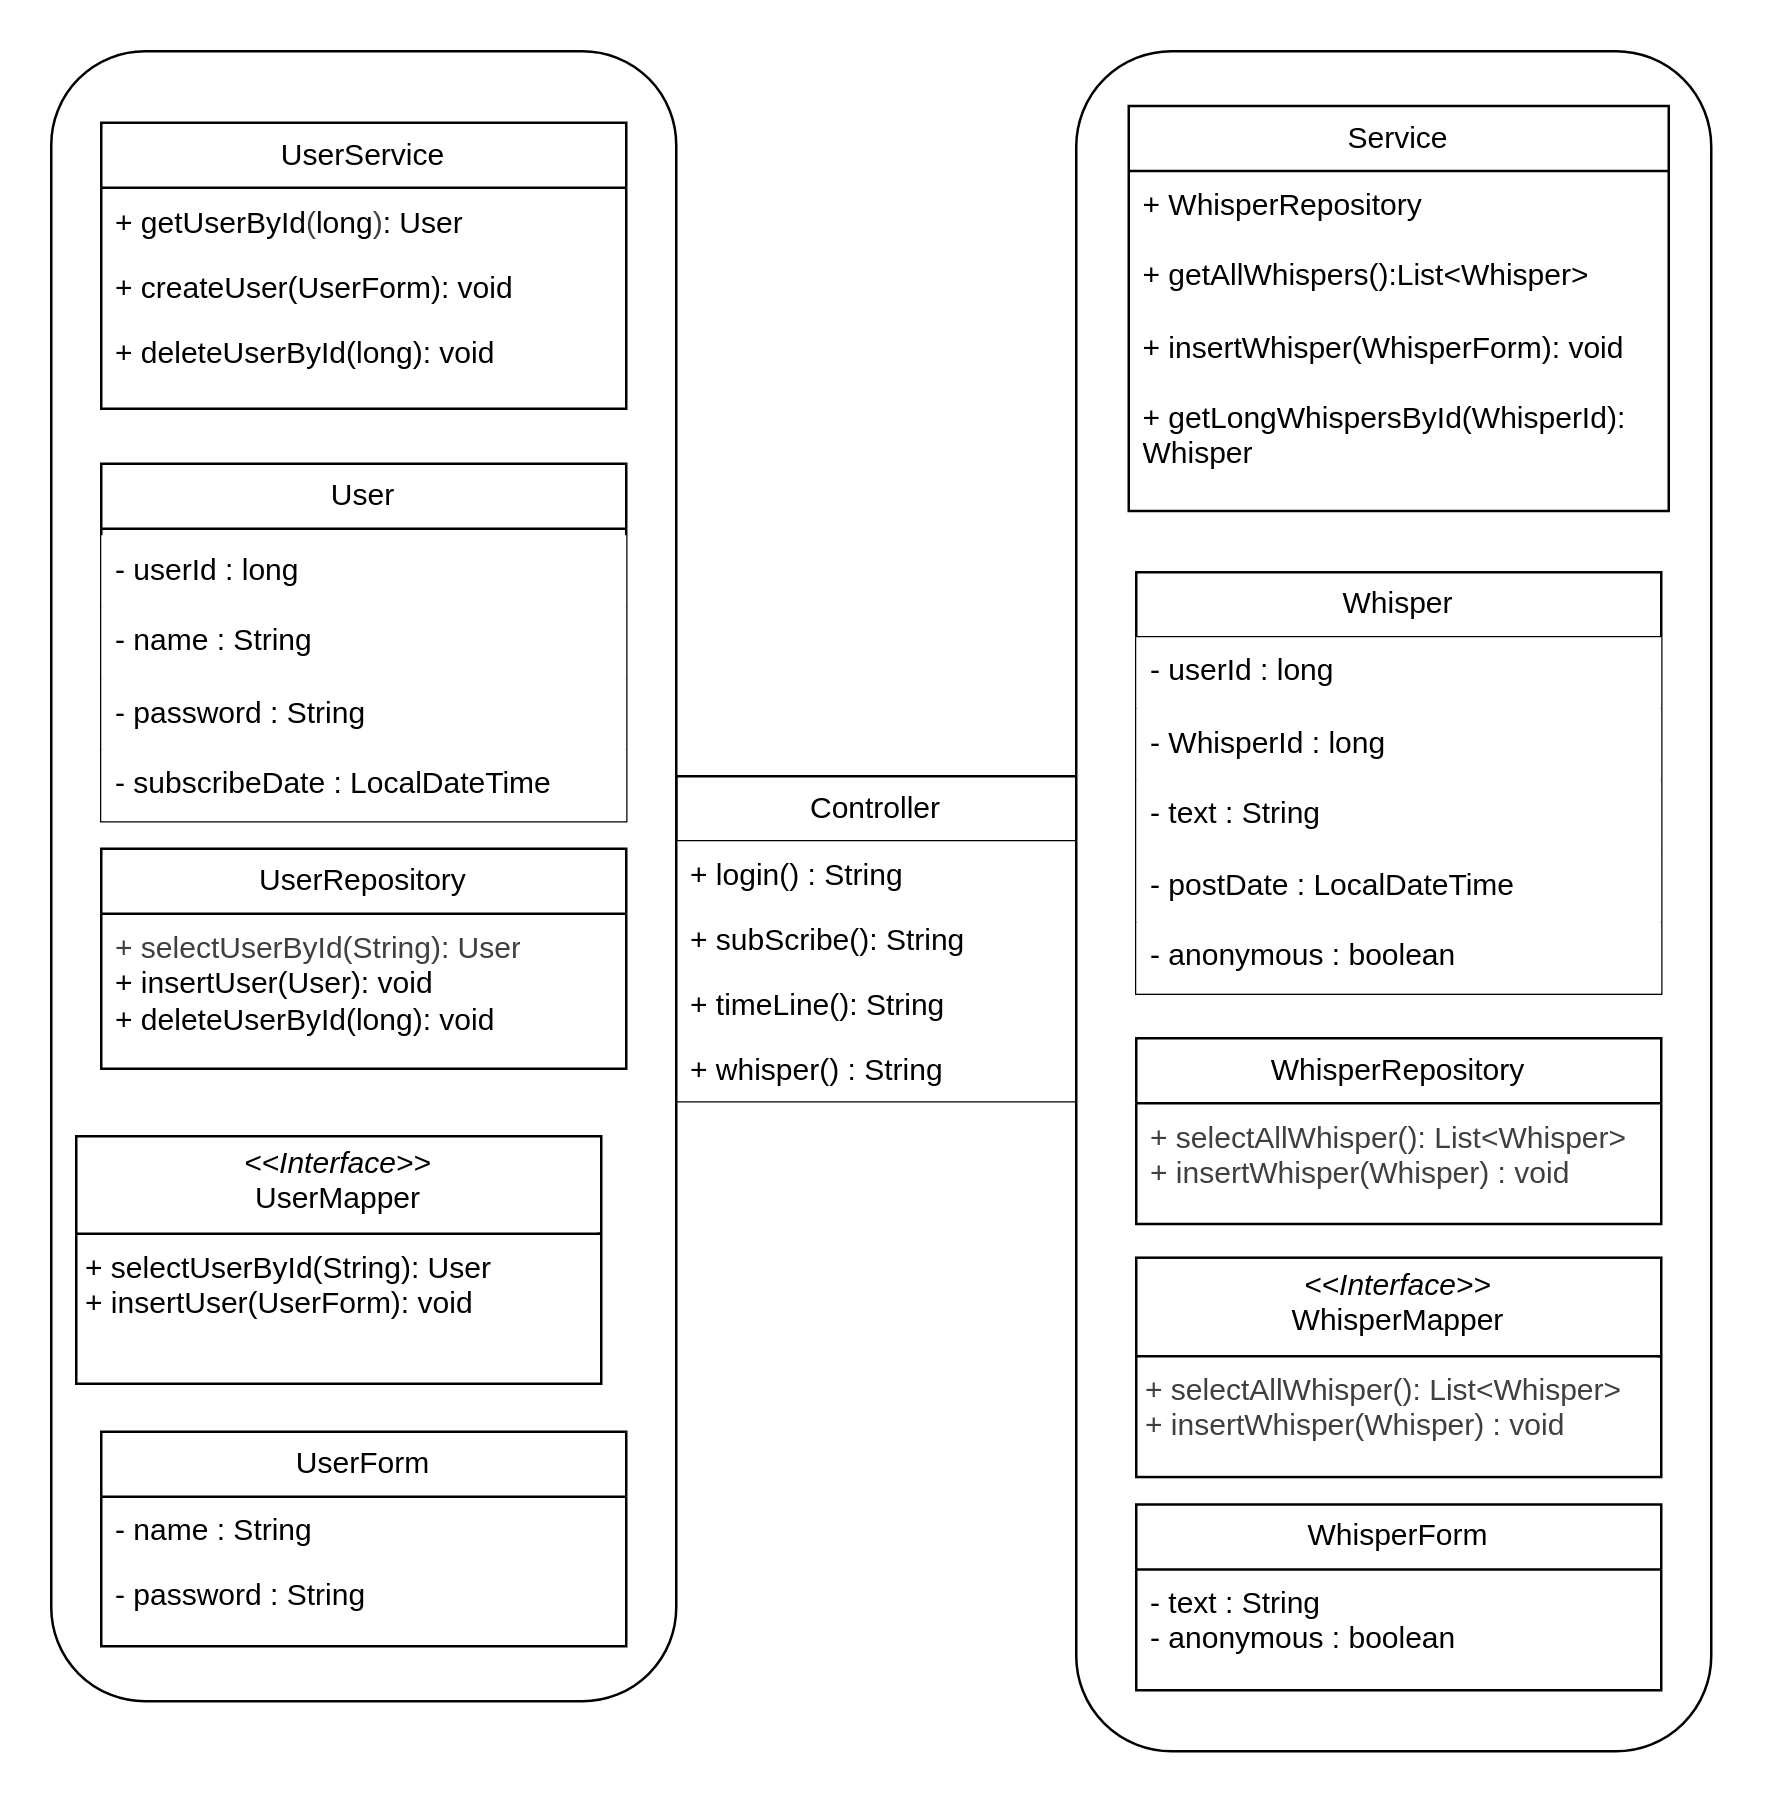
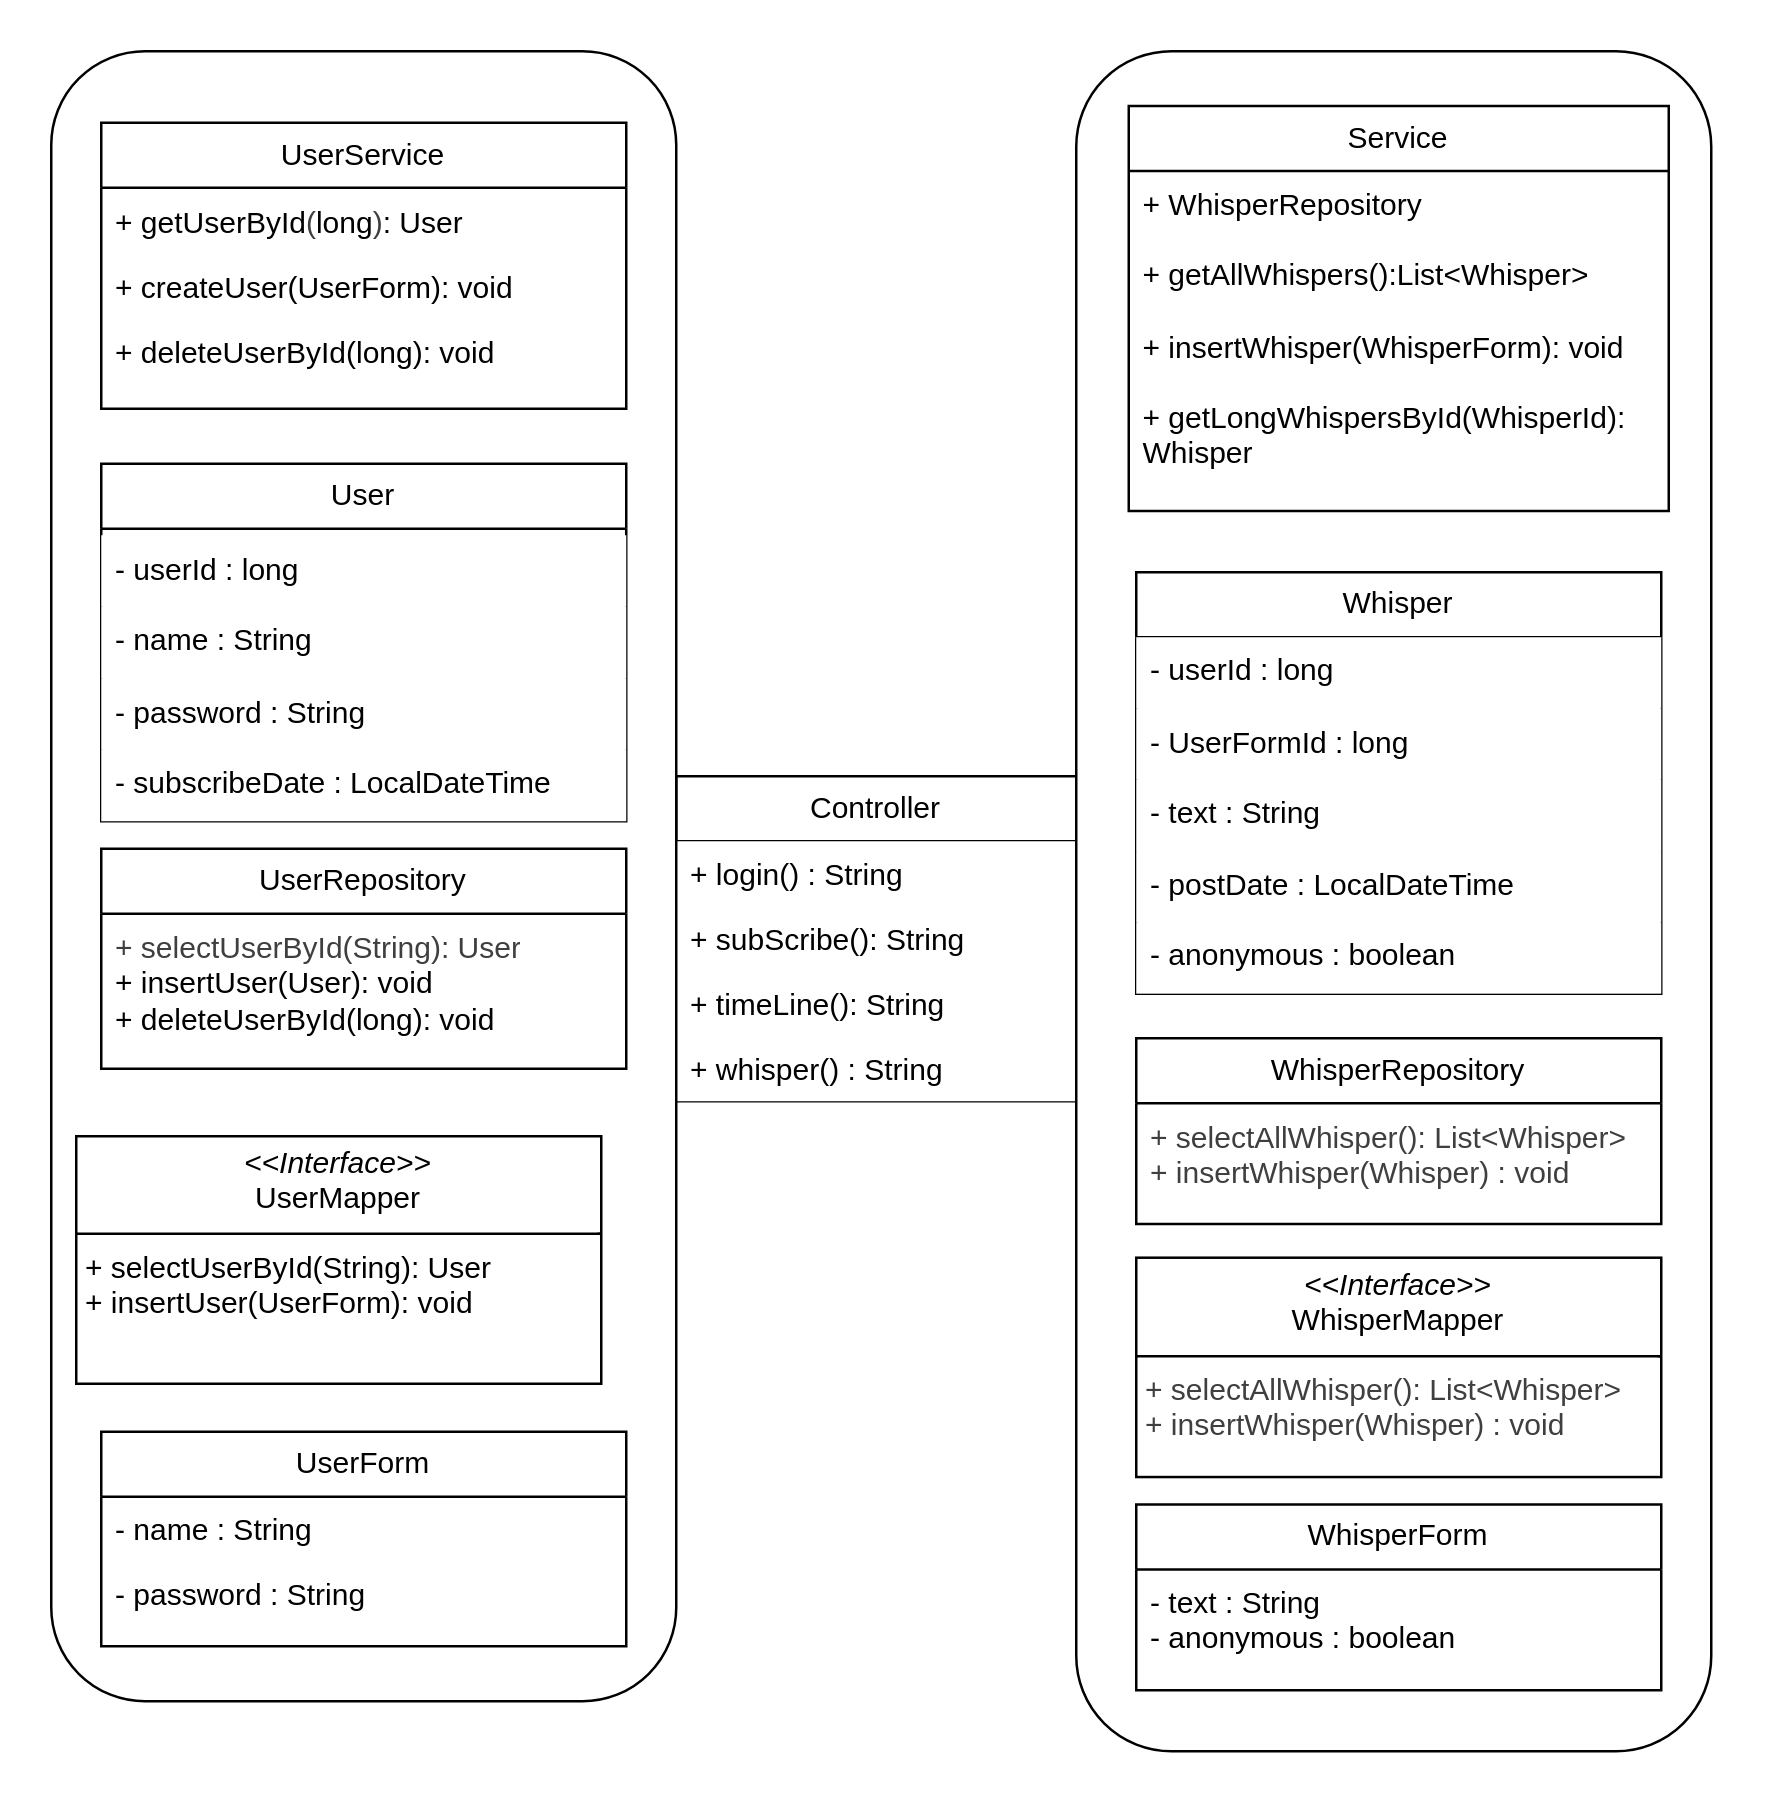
node "- WhisperId : long": label "- WhisperId : long" -> "- UserFormId : long"
